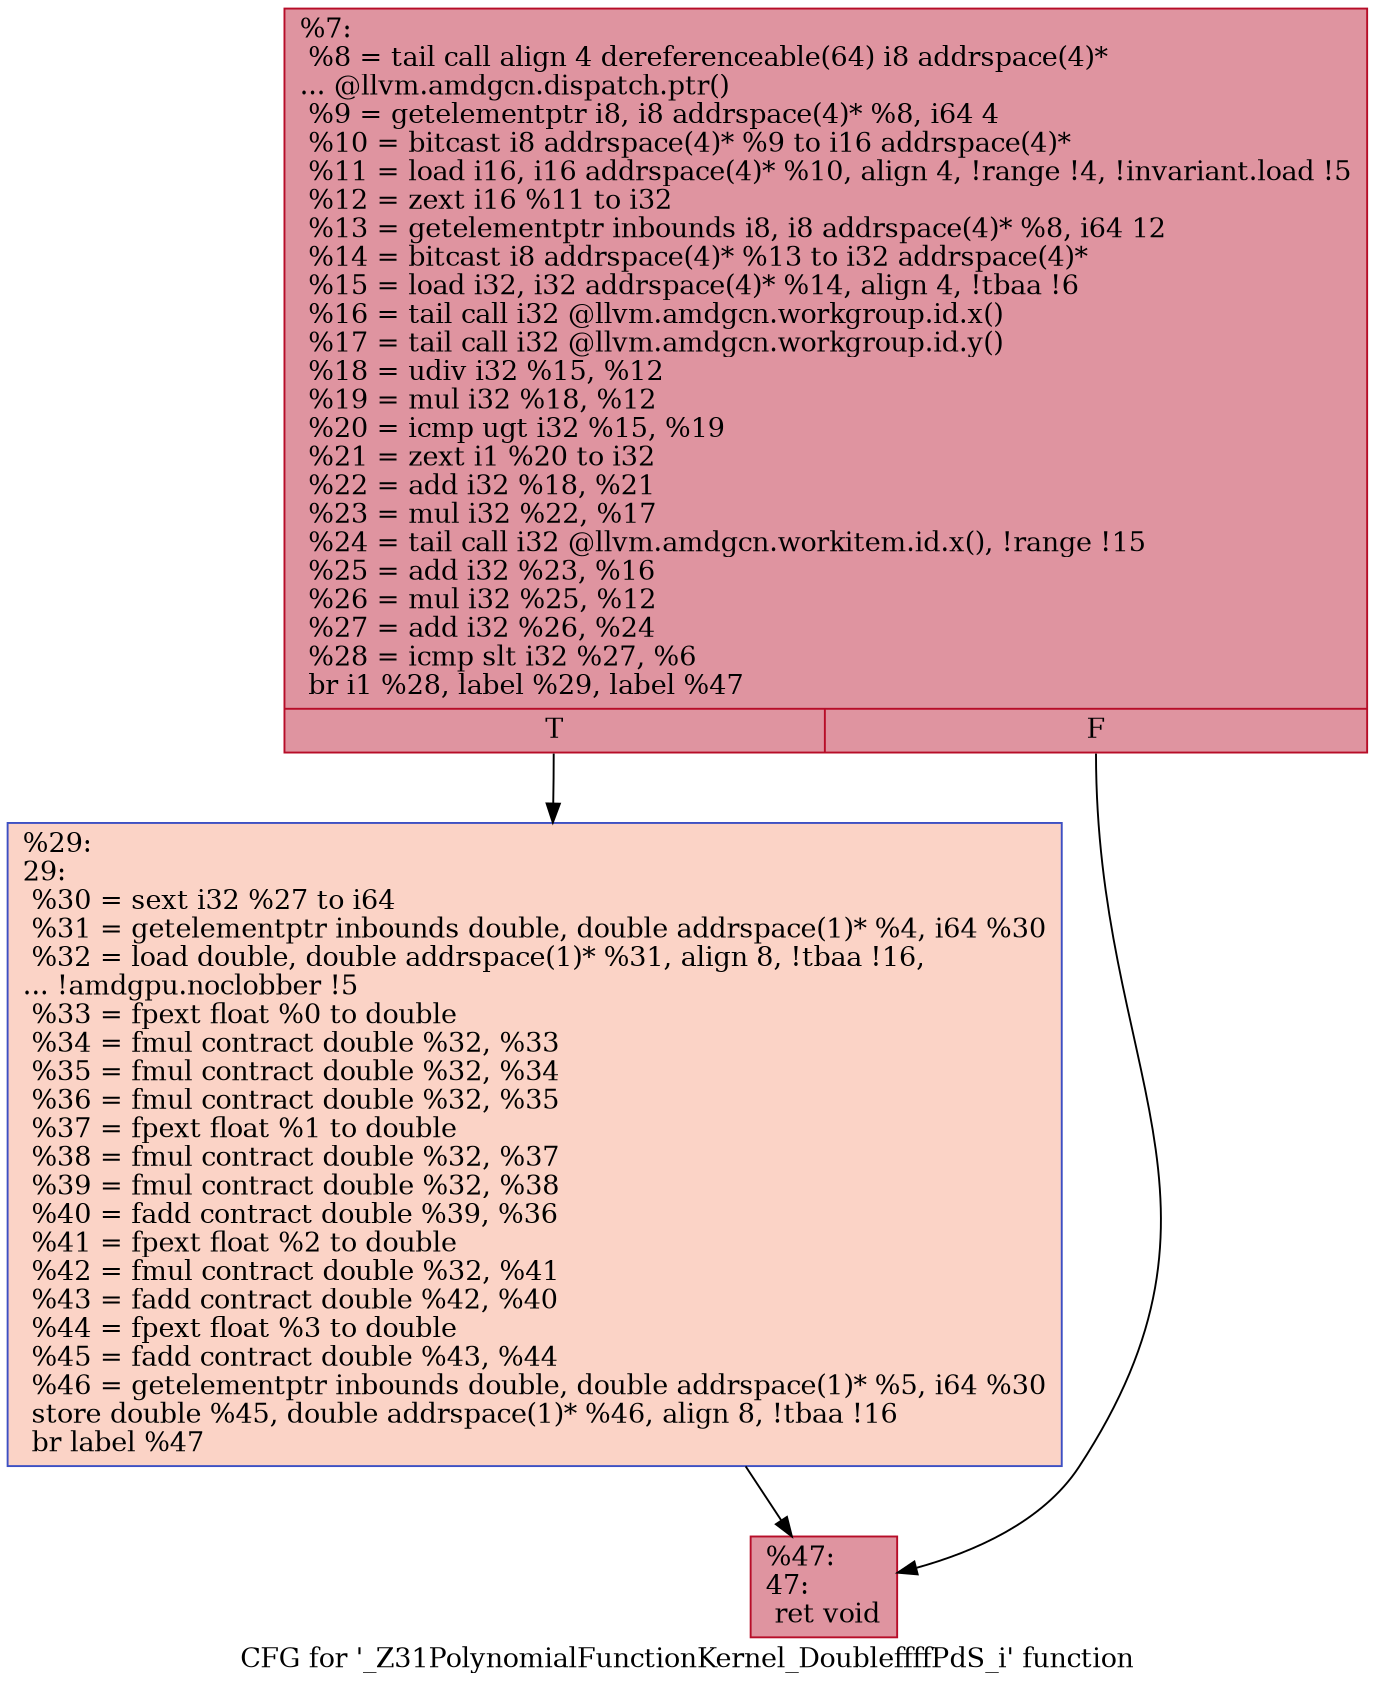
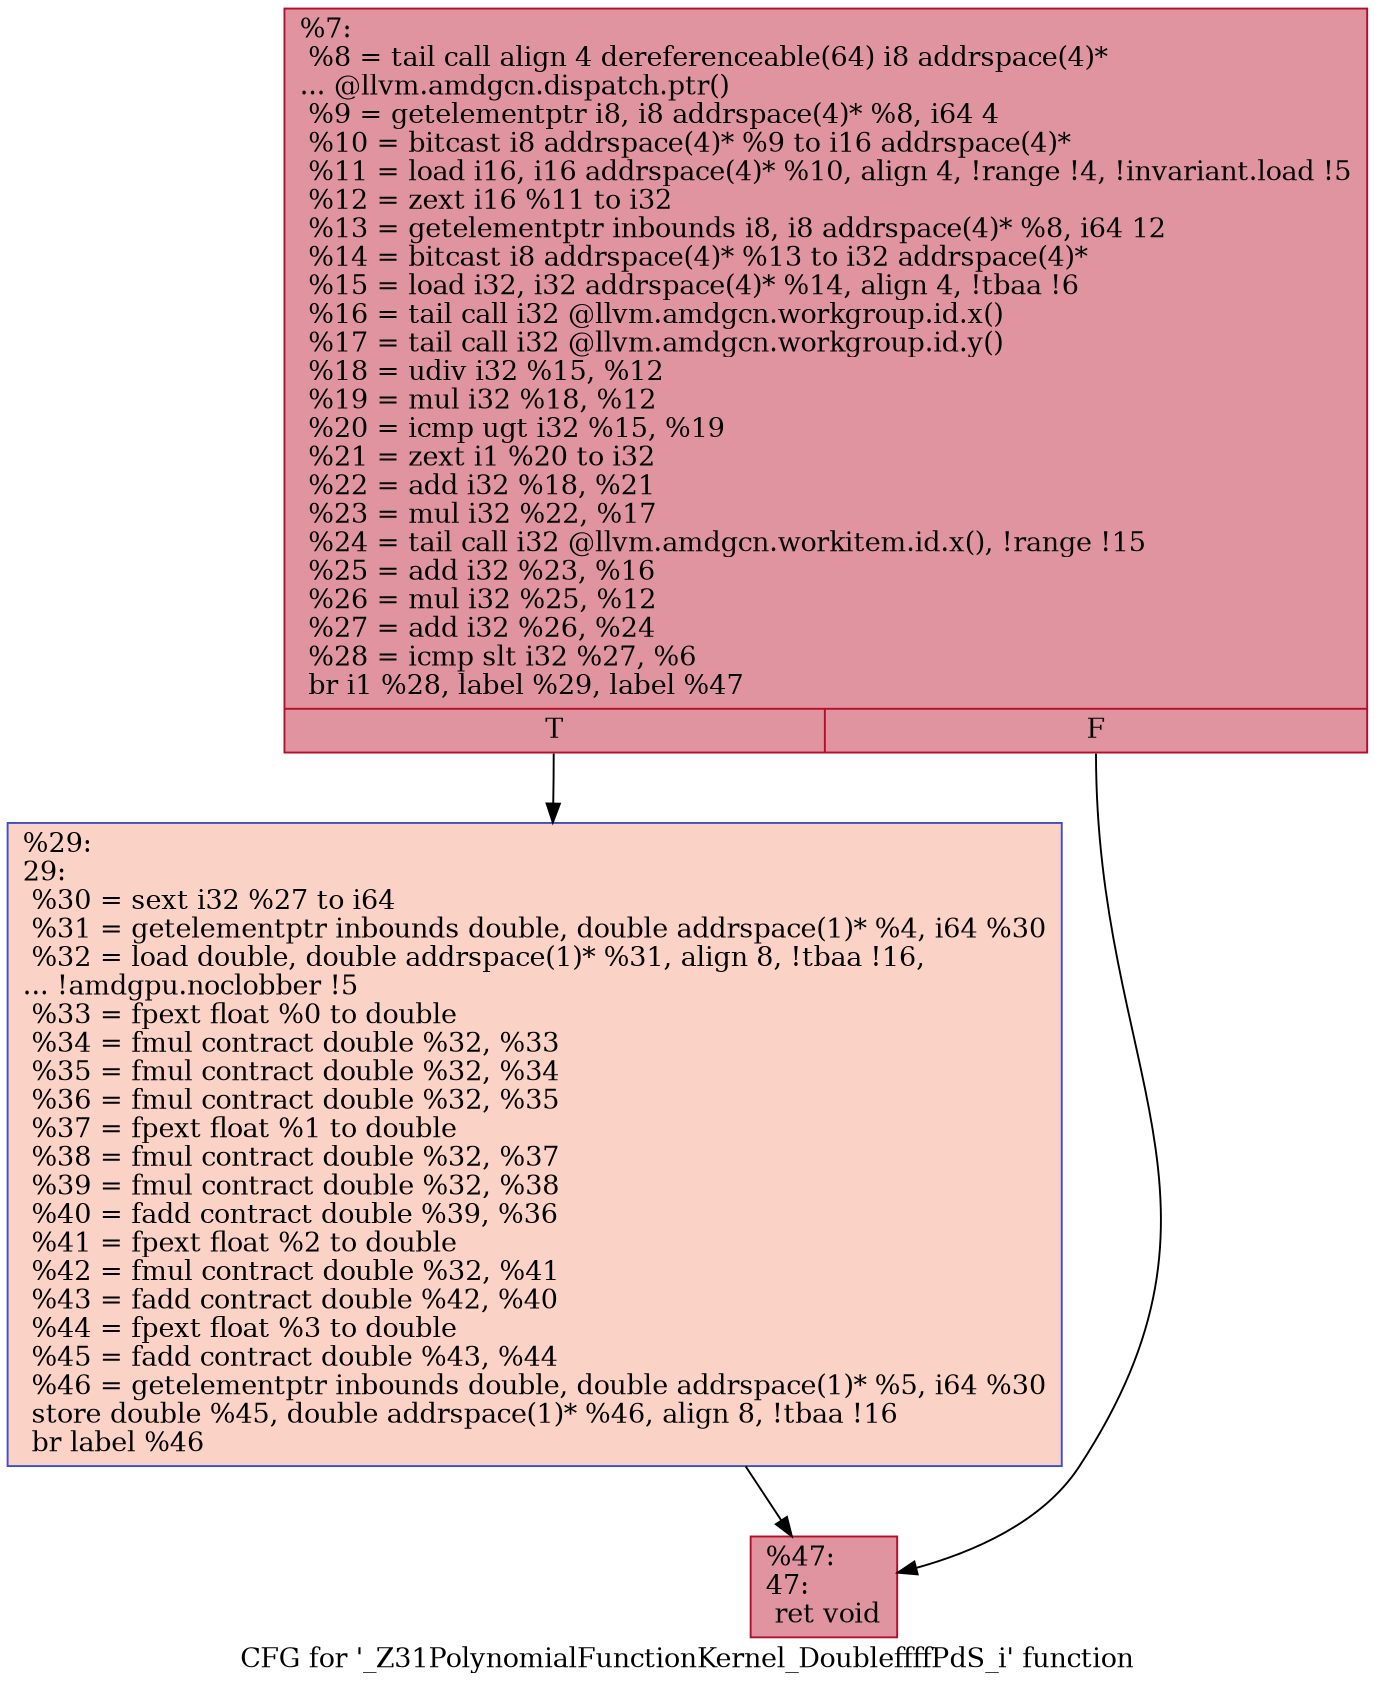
node "%29:": text "br label %47" -> "br label %46"
